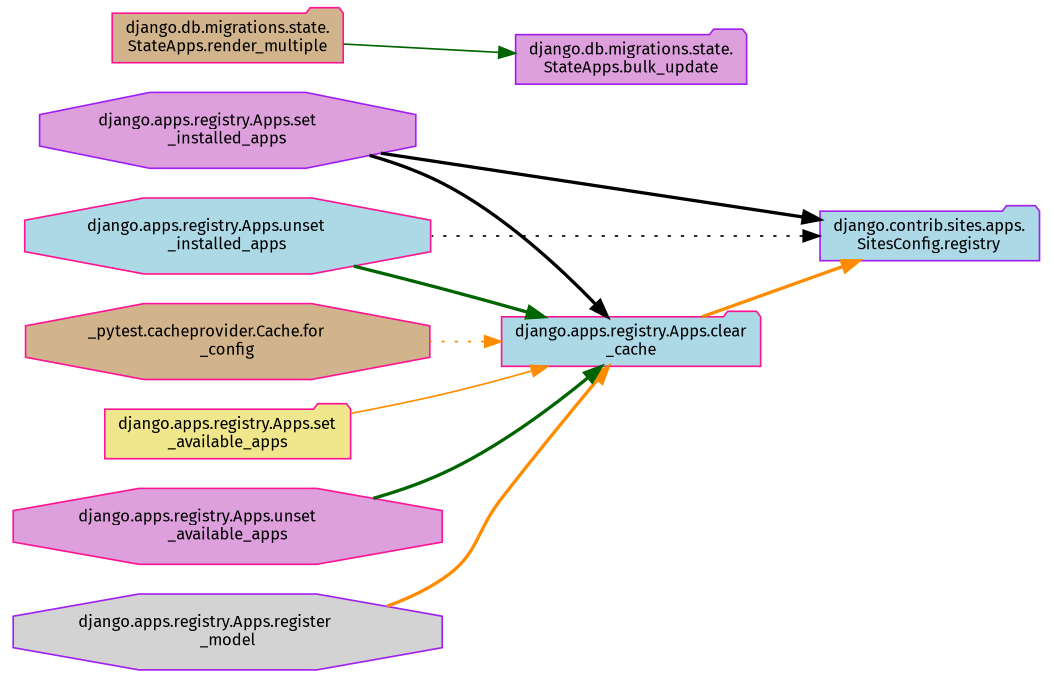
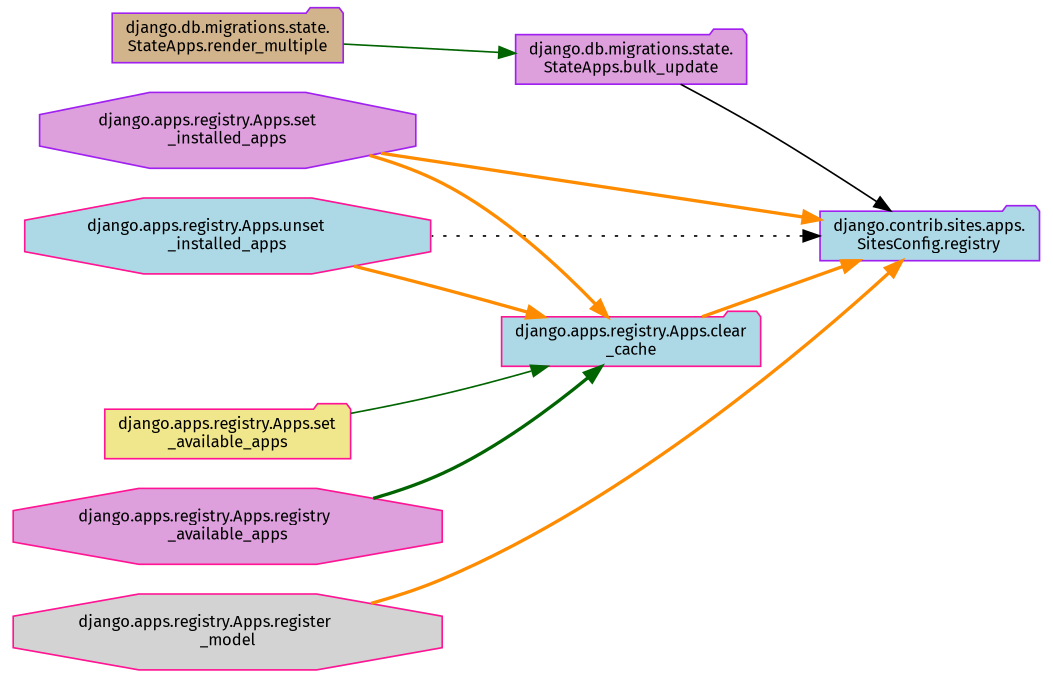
node "django.db.migrations.state. StateApps.render_multiple": color deeppink -> purple
edge "django.db.migrations.state. StateApps.bulk_update" -> "django.contrib.sites.apps. SitesConfig.registry": added
edge "django.apps.registry.Apps.set _installed_apps" -> "django.contrib.sites.apps. SitesConfig.registry": color black -> darkorange
edge "django.apps.registry.Apps.set _installed_apps" -> "django.apps.registry.Apps.clear _cache": color black -> darkorange
edge "django.apps.registry.Apps.unset _installed_apps" -> "django.apps.registry.Apps.clear _cache": color darkgreen -> darkorange
node "_pytest.cacheprovider.Cache.for _config": removed
edge "django.apps.registry.Apps.set _available_apps" -> "django.apps.registry.Apps.clear _cache": color darkorange -> darkgreen
edge "django.apps.registry.Apps.register _model" -> "django.apps.registry.Apps.clear _cache": now "django.apps.registry.Apps.register _model" -> "django.contrib.sites.apps. SitesConfig.registry"
node "django.apps.registry.Apps.unset _available_apps": label "django.apps.registry.Apps.unset _available_apps" -> "django.apps.registry.Apps.registry _available_apps"
node "django.apps.registry.Apps.register _model": color purple -> deeppink
